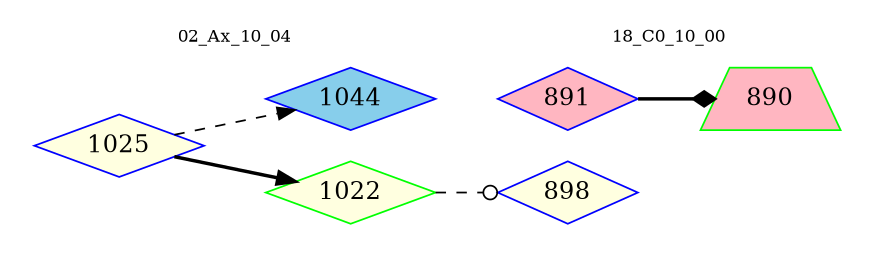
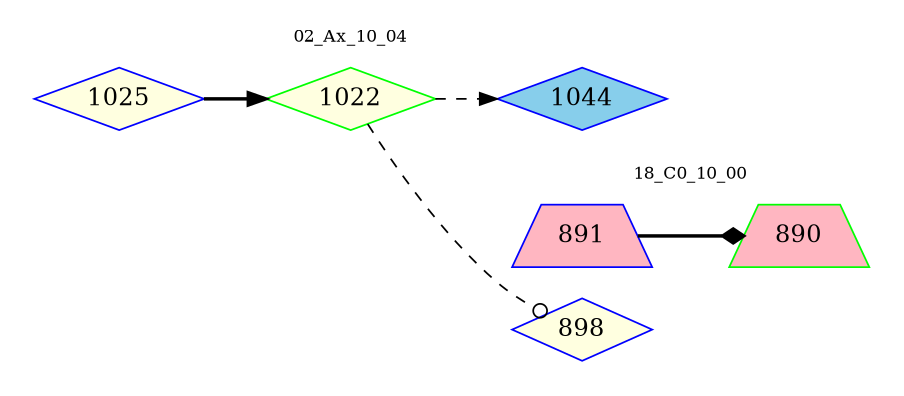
node "891": shape diamond -> trapezium
edge "1025" -> "1044": now "1022" -> "1044"
